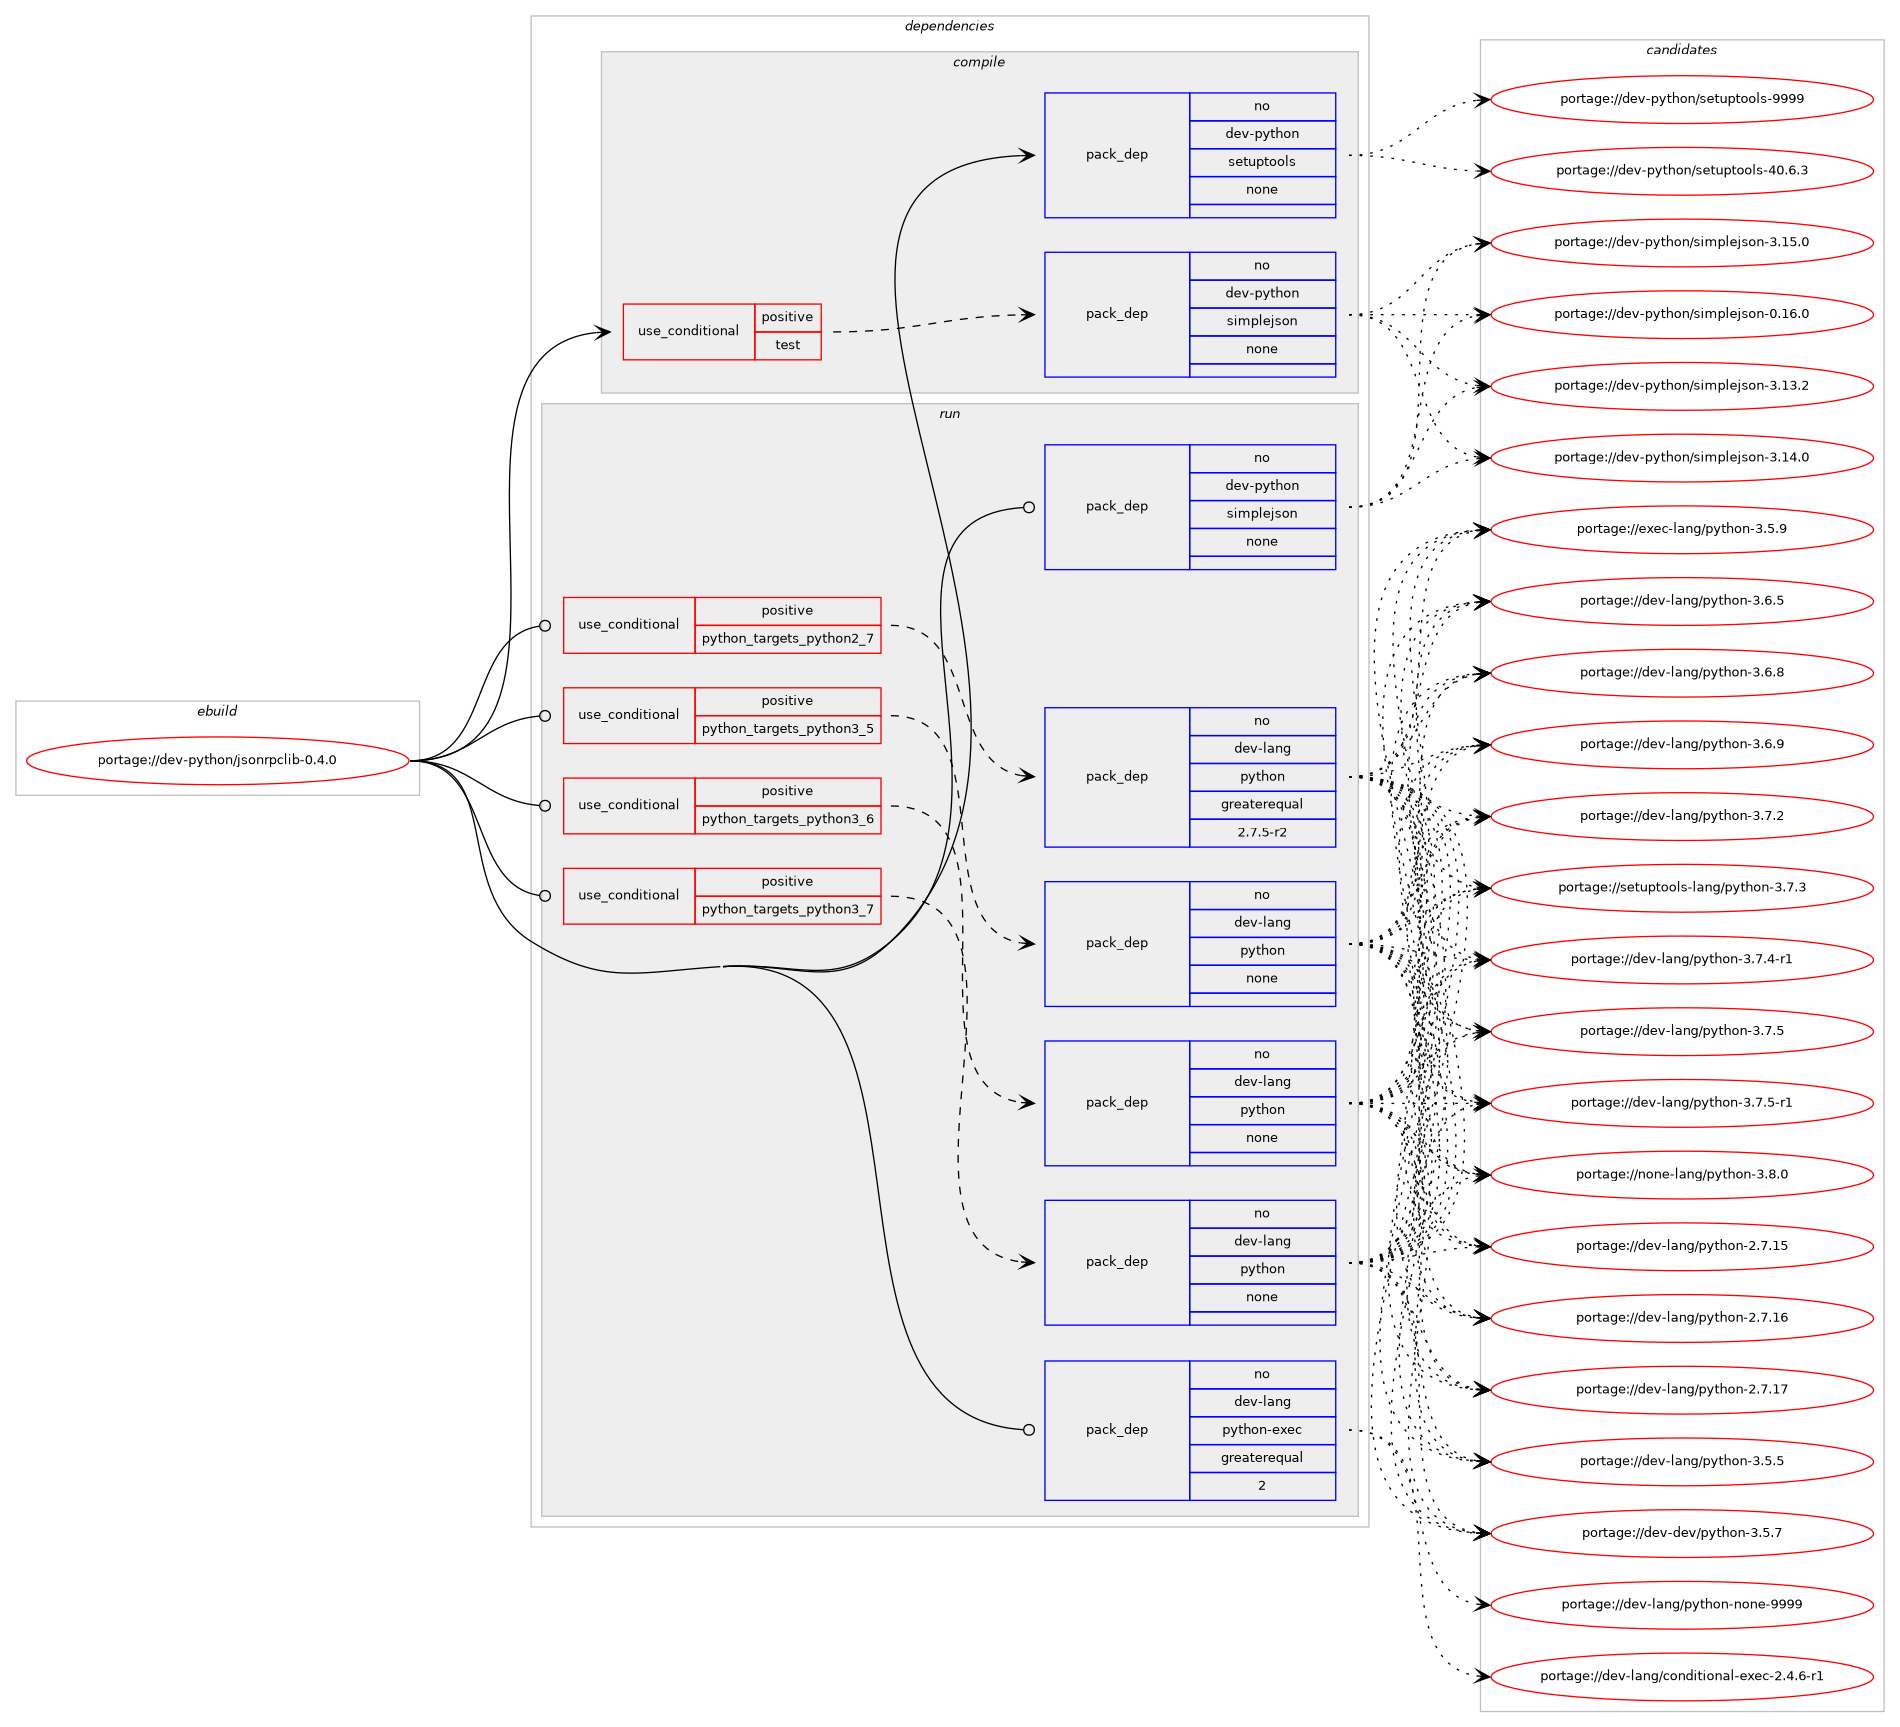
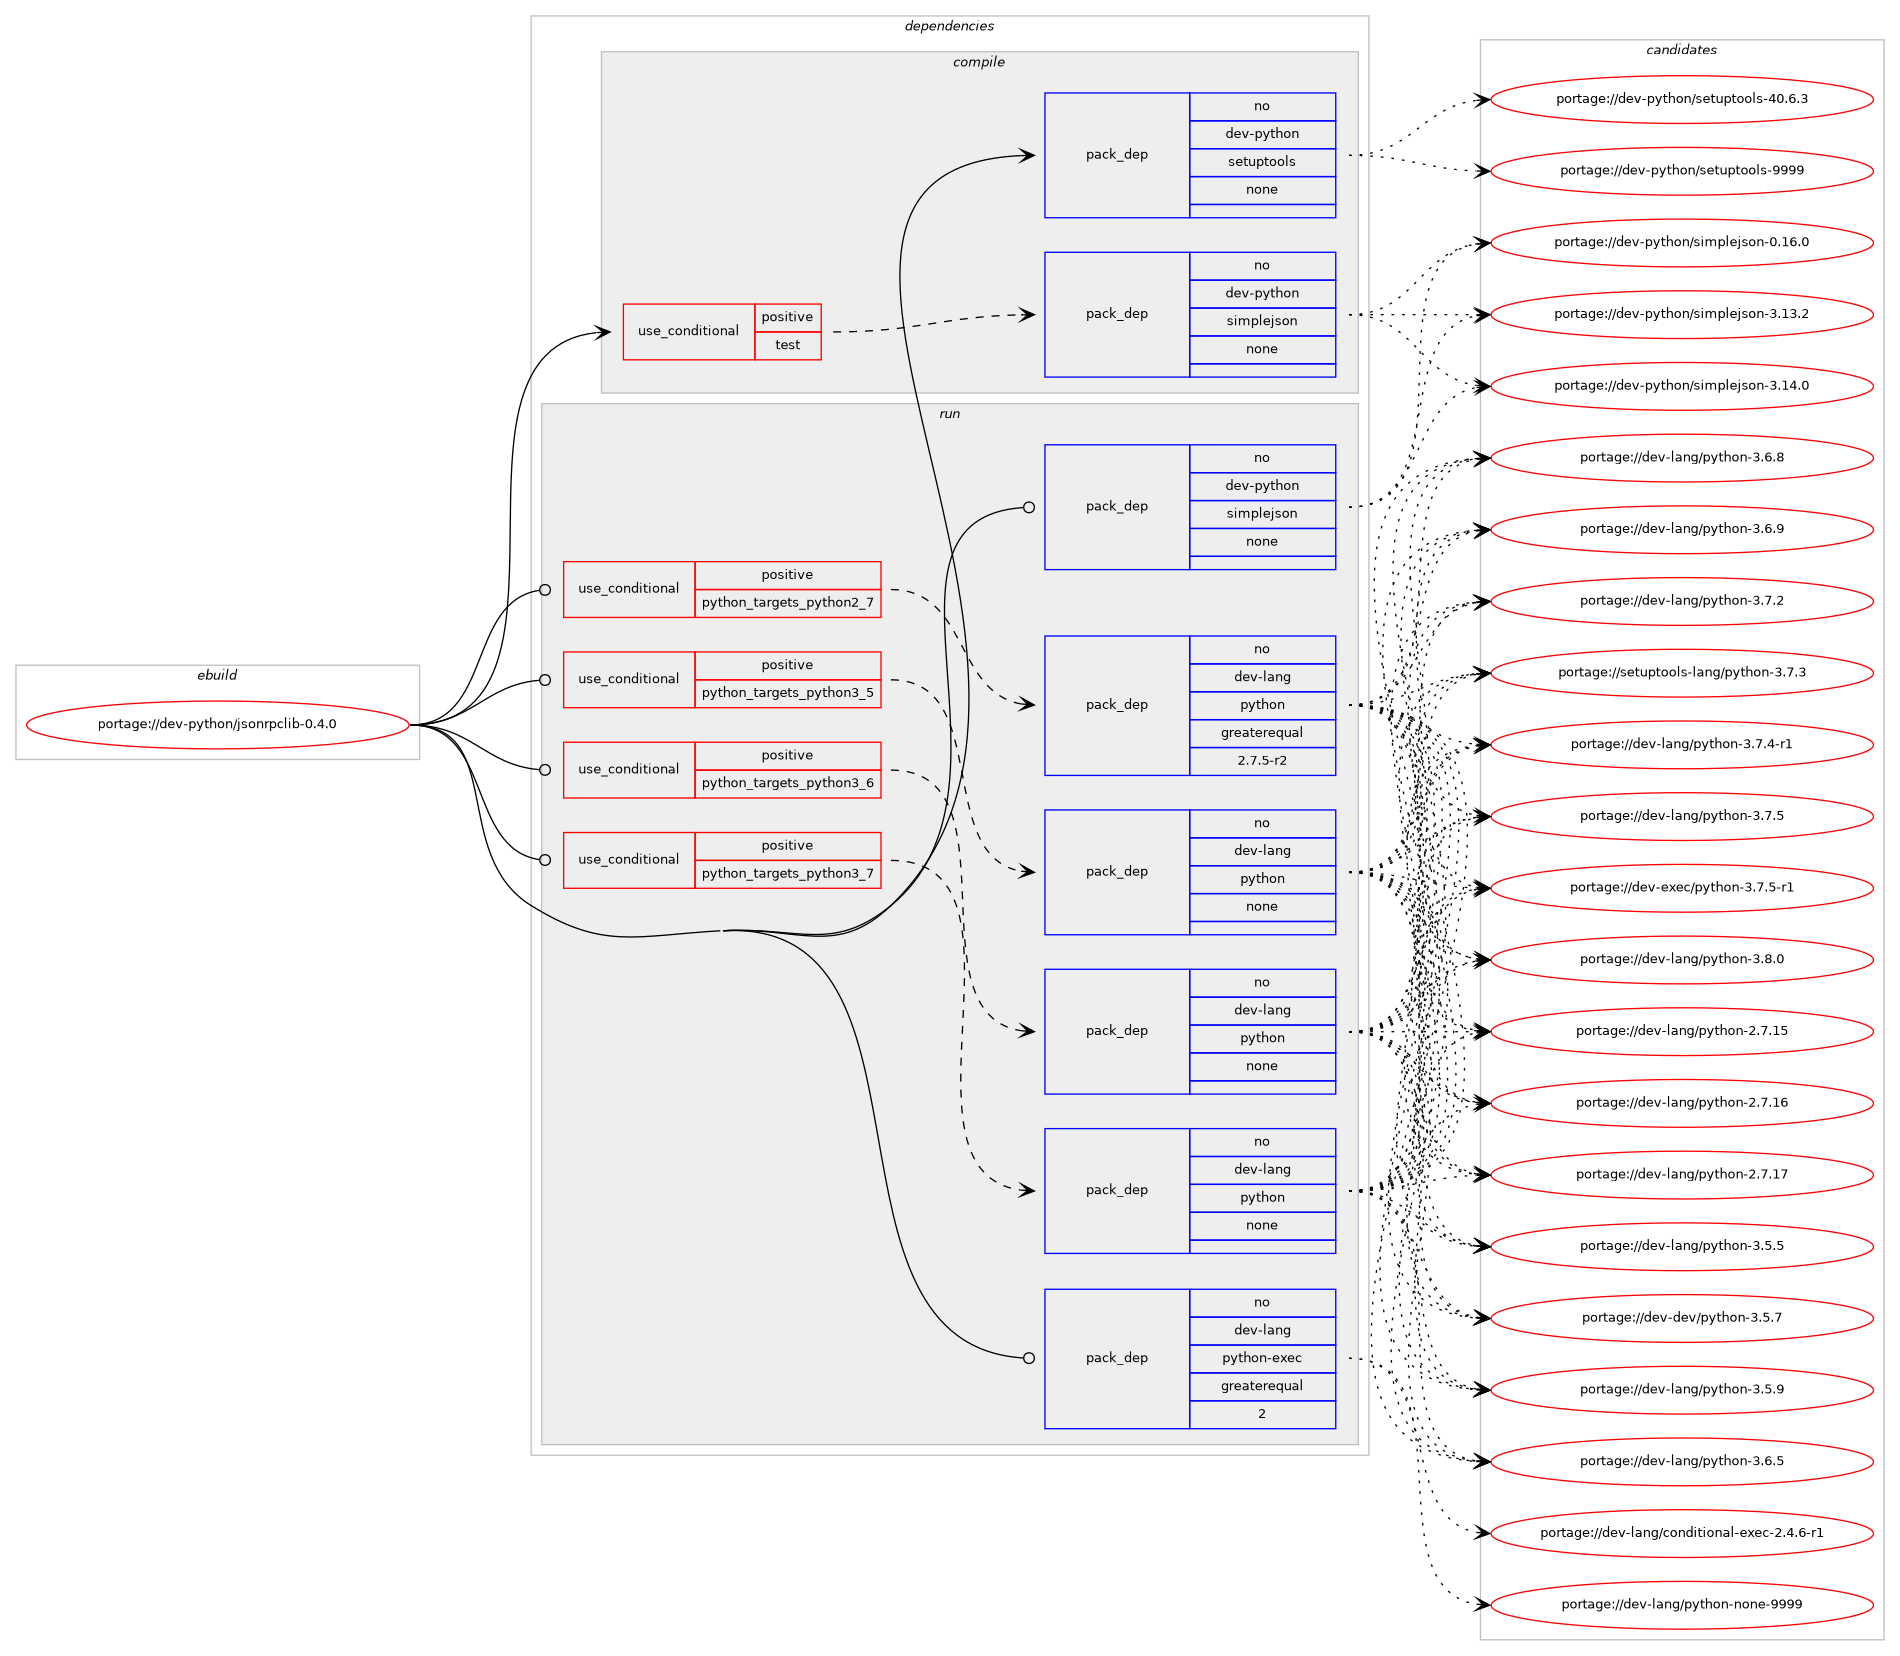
node "portage://dev-python/simplejson-3.15.0": removed
node "portage://exec-lang/python-3.5.9": label "portage://exec-lang/python-3.5.9" -> "portage://dev-lang/python-3.5.9"
node "portage://dev-lang/python-3.7.5-r1": label "portage://dev-lang/python-3.7.5-r1" -> "portage://dev-exec/python-3.7.5-r1"
node "portage://none-lang/python-3.8.0": label "portage://none-lang/python-3.8.0" -> "portage://dev-lang/python-3.8.0"
